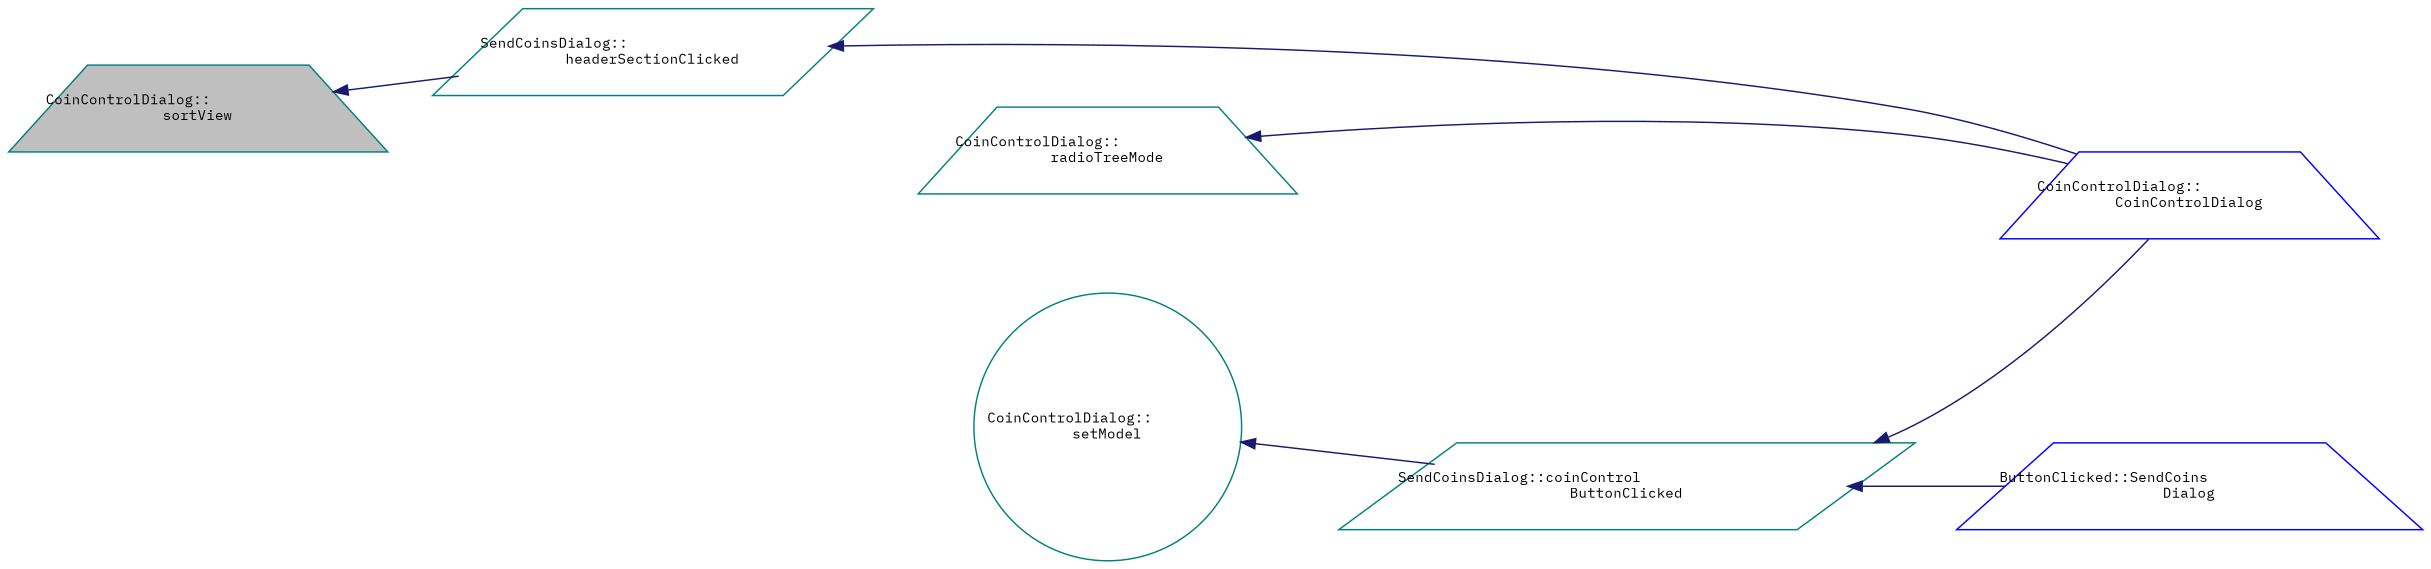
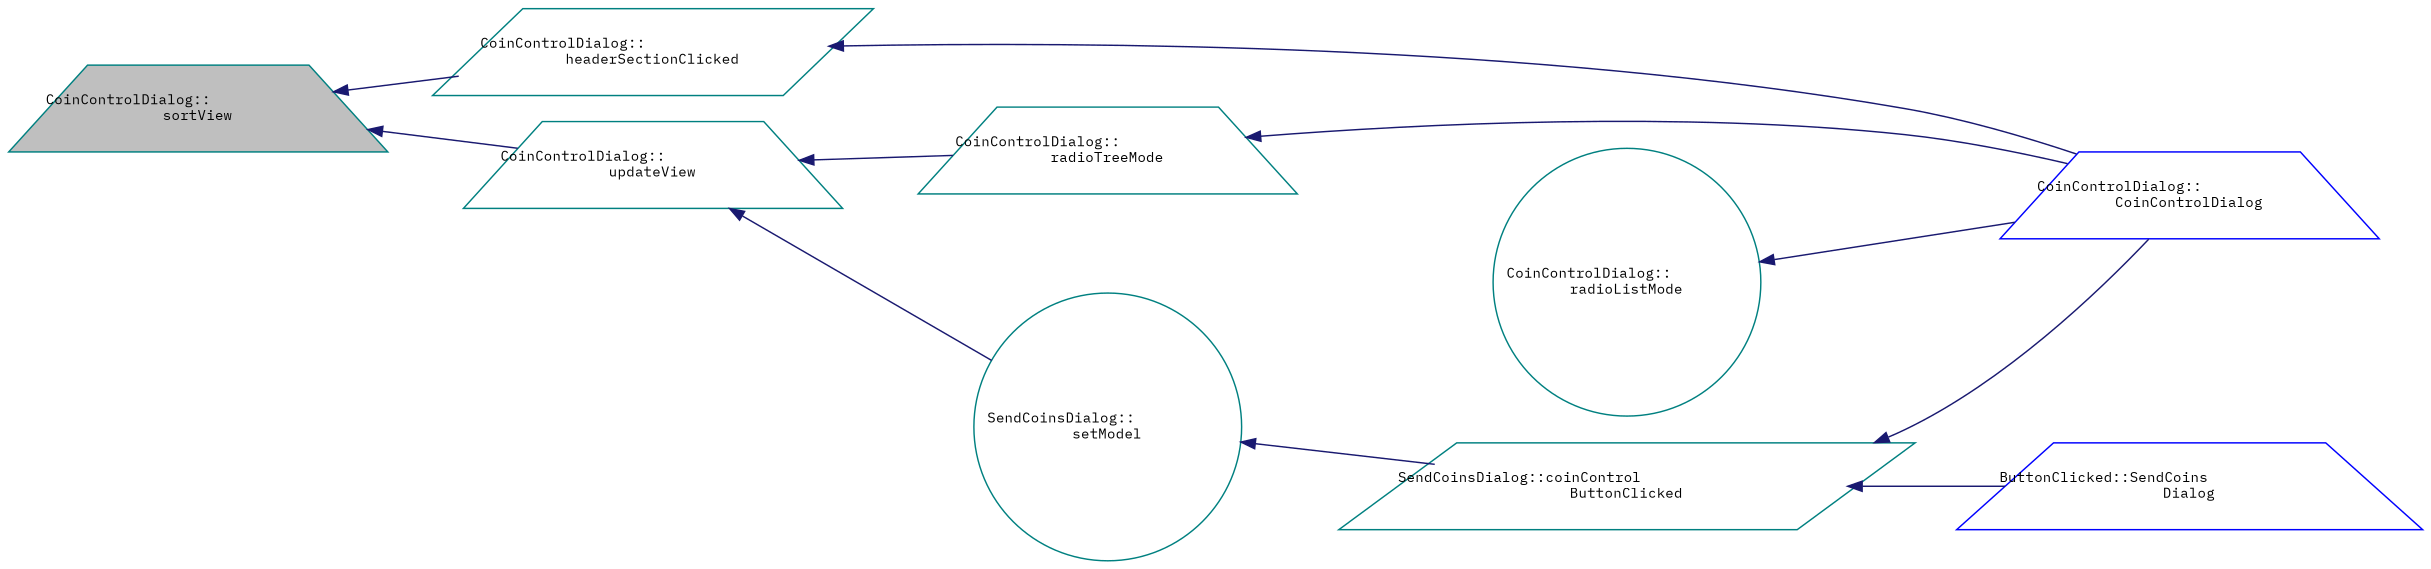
node "SendCoinsDialog:: headerSectionClicked": label "SendCoinsDialog:: headerSectionClicked" -> "CoinControlDialog:: headerSectionClicked"
node "CoinControlDialog:: updateView": added
node "CoinControlDialog:: radioListMode": added
node "CoinControlDialog:: setModel": label "CoinControlDialog:: setModel" -> "SendCoinsDialog:: setModel"
